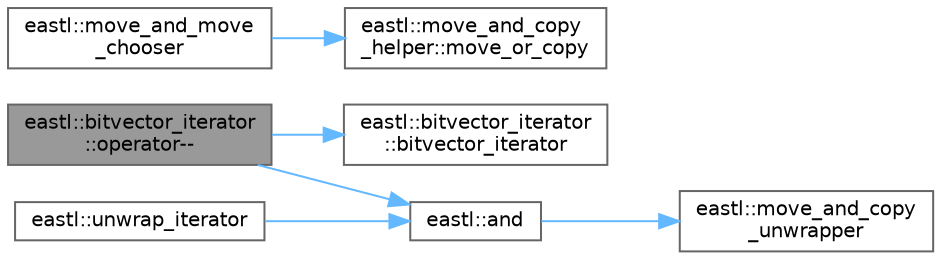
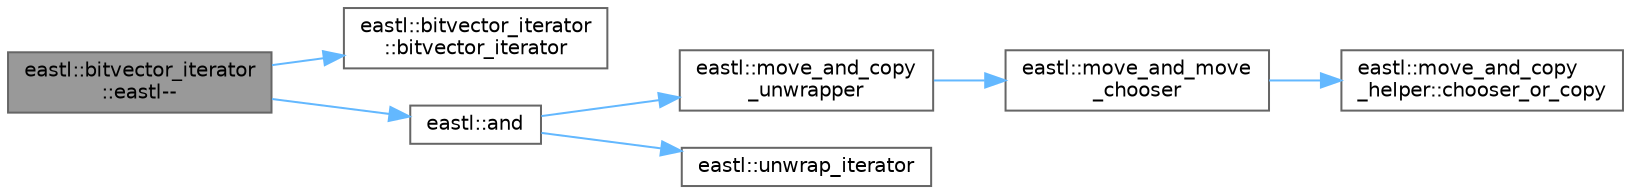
node "eastl::move_and_copy _helper::move_or_copy": label "eastl::move_and_copy _helper::move_or_copy" -> "eastl::move_and_copy _helper::chooser_or_copy"
edge "eastl::move_and_copy _unwrapper" -> "eastl::move_and_move _chooser": added
node "eastl::bitvector_iterator ::operator--": label "eastl::bitvector_iterator ::operator--" -> "eastl::bitvector_iterator ::eastl--"
edge "eastl::unwrap_iterator" -> "eastl::and": reversed
